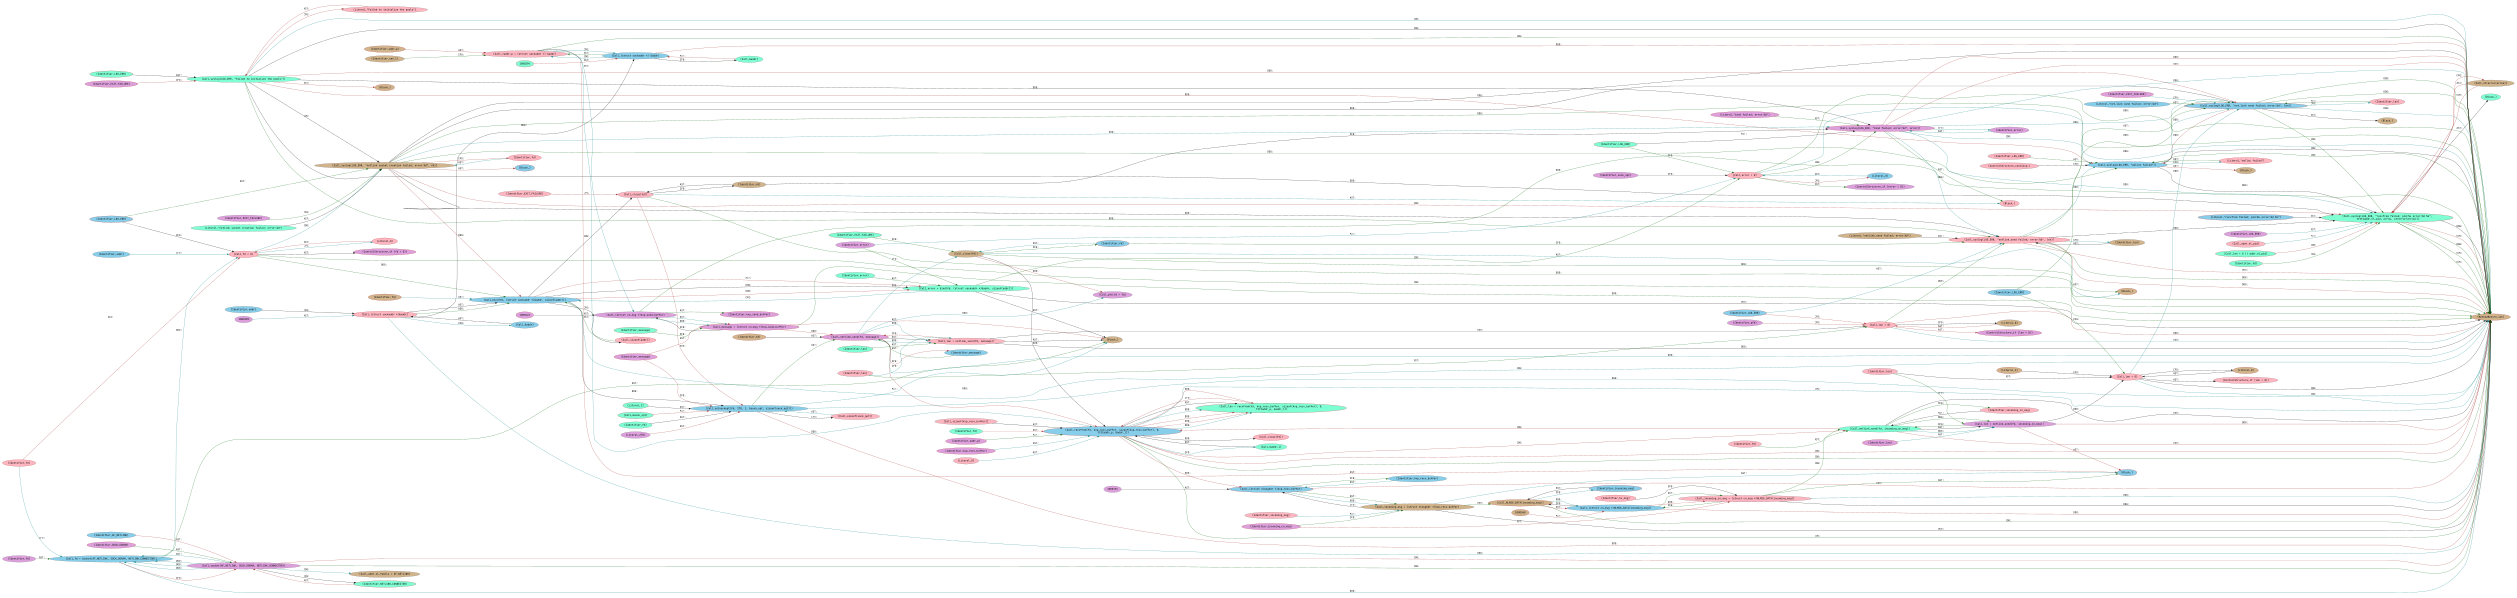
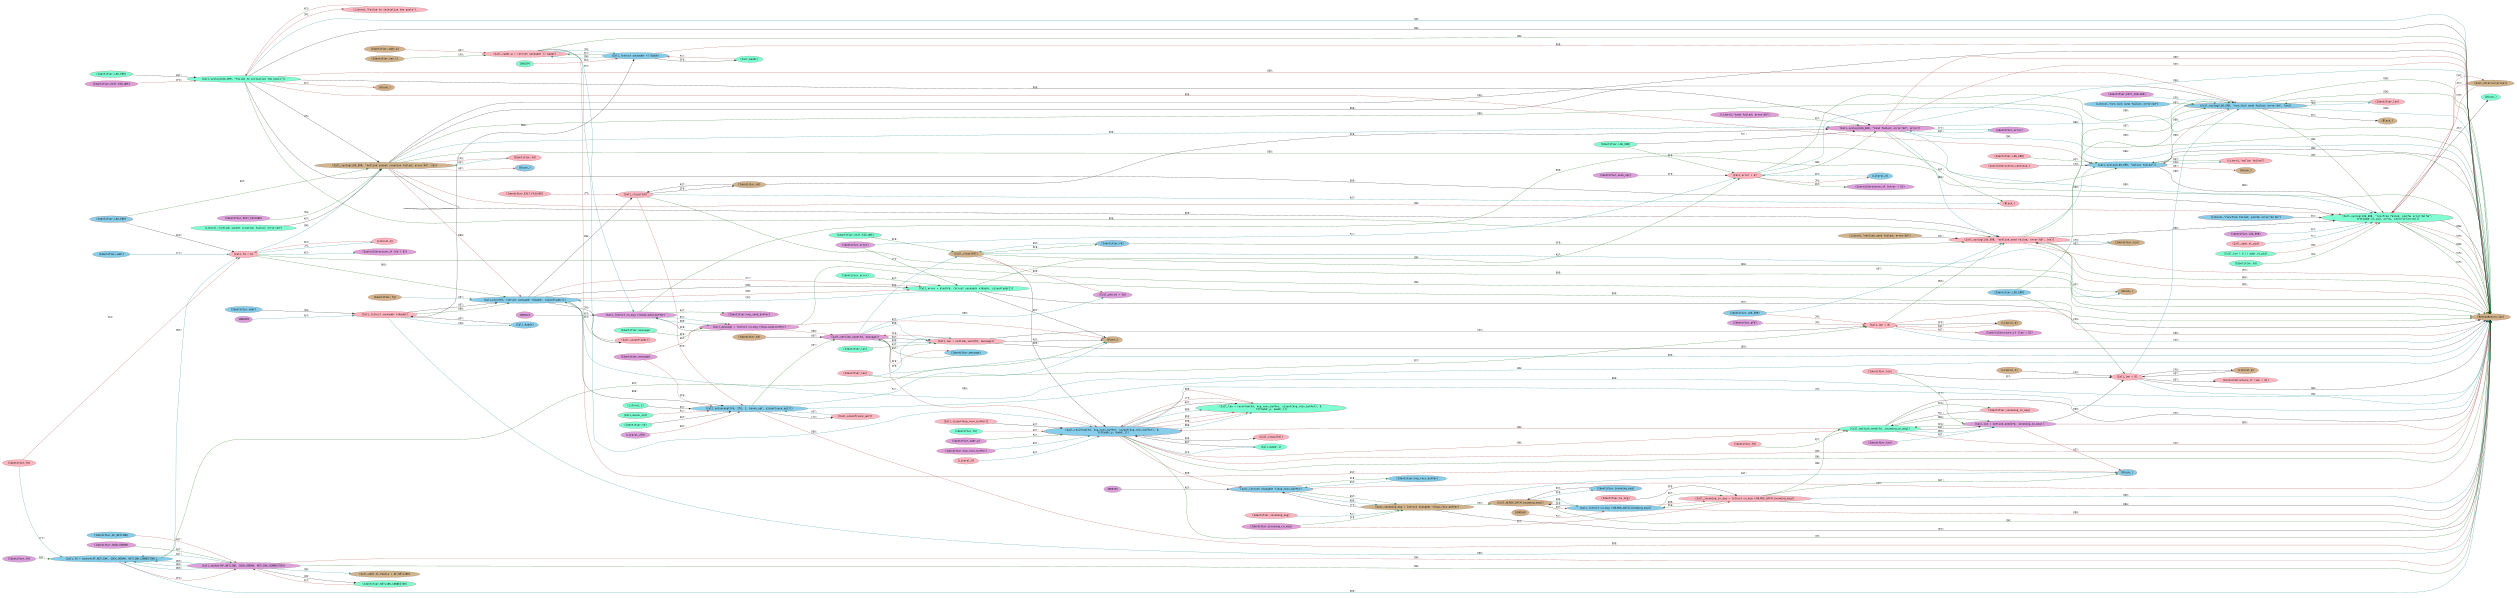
edge "(Call,fd < 0)" -> "(ControlStructure,if (fd < 0))": color black -> teal
node "(Call,(struct cn_msg *)kvp_send_buffer)": label "(Call,(struct cn_msg *)kvp_send_buffer)" -> "(Call,(struct cn_msg *)send_send_buffer)"
